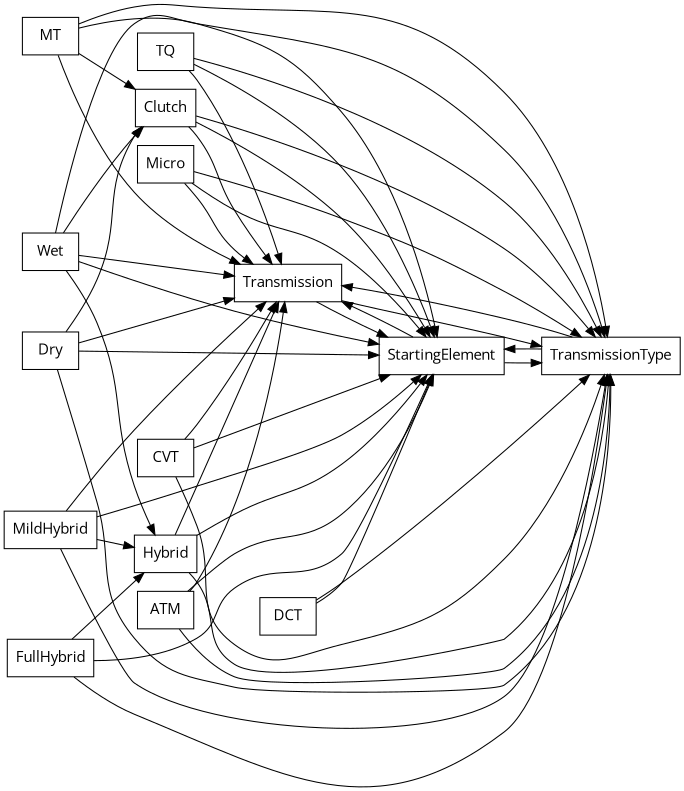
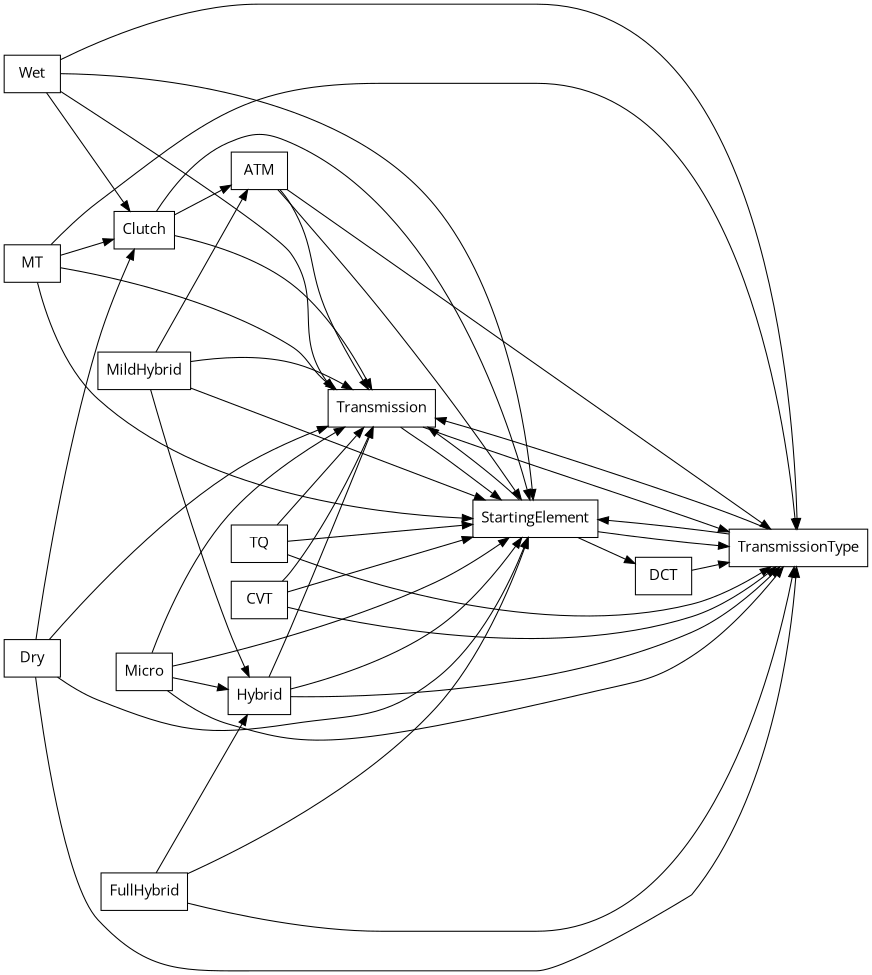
edge "Clutch" -> "TransmissionType": now "Clutch" -> "ATM"
edge "Wet" -> "Hybrid": now "Micro" -> "Hybrid"
edge "DCT" -> "StartingElement": reversed
edge "MildHybrid" -> "TransmissionType": now "MildHybrid" -> "ATM"
